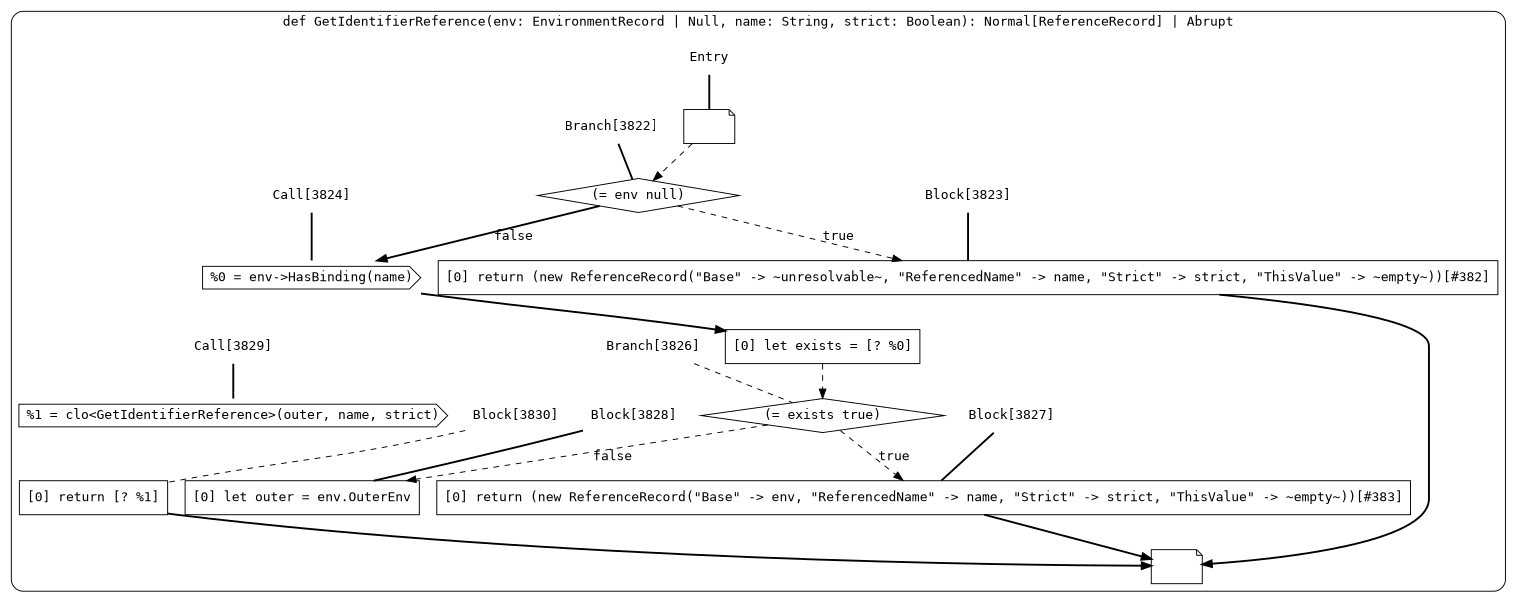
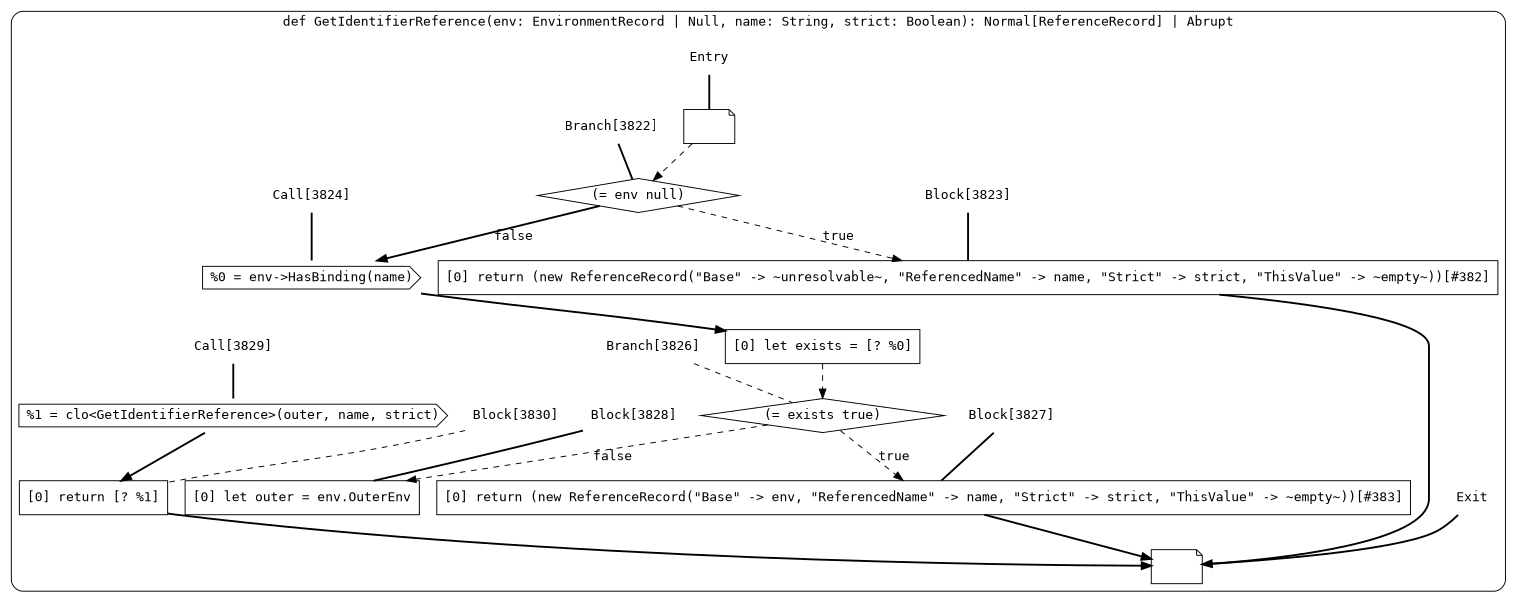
edge "%1 = clo<GetIdentifierReference>(outer, name, strict)" -> "[0] return [? %1]": added
node "Exit": added
